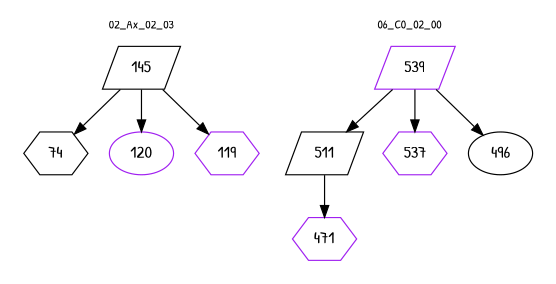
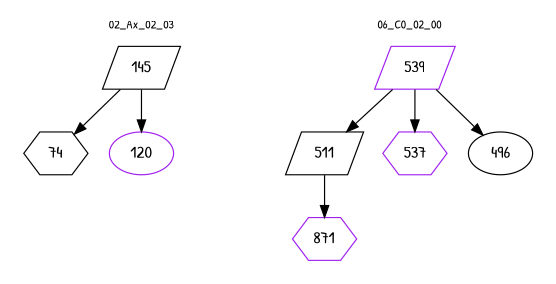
node "119": removed
node "471": label "471" -> "871"
